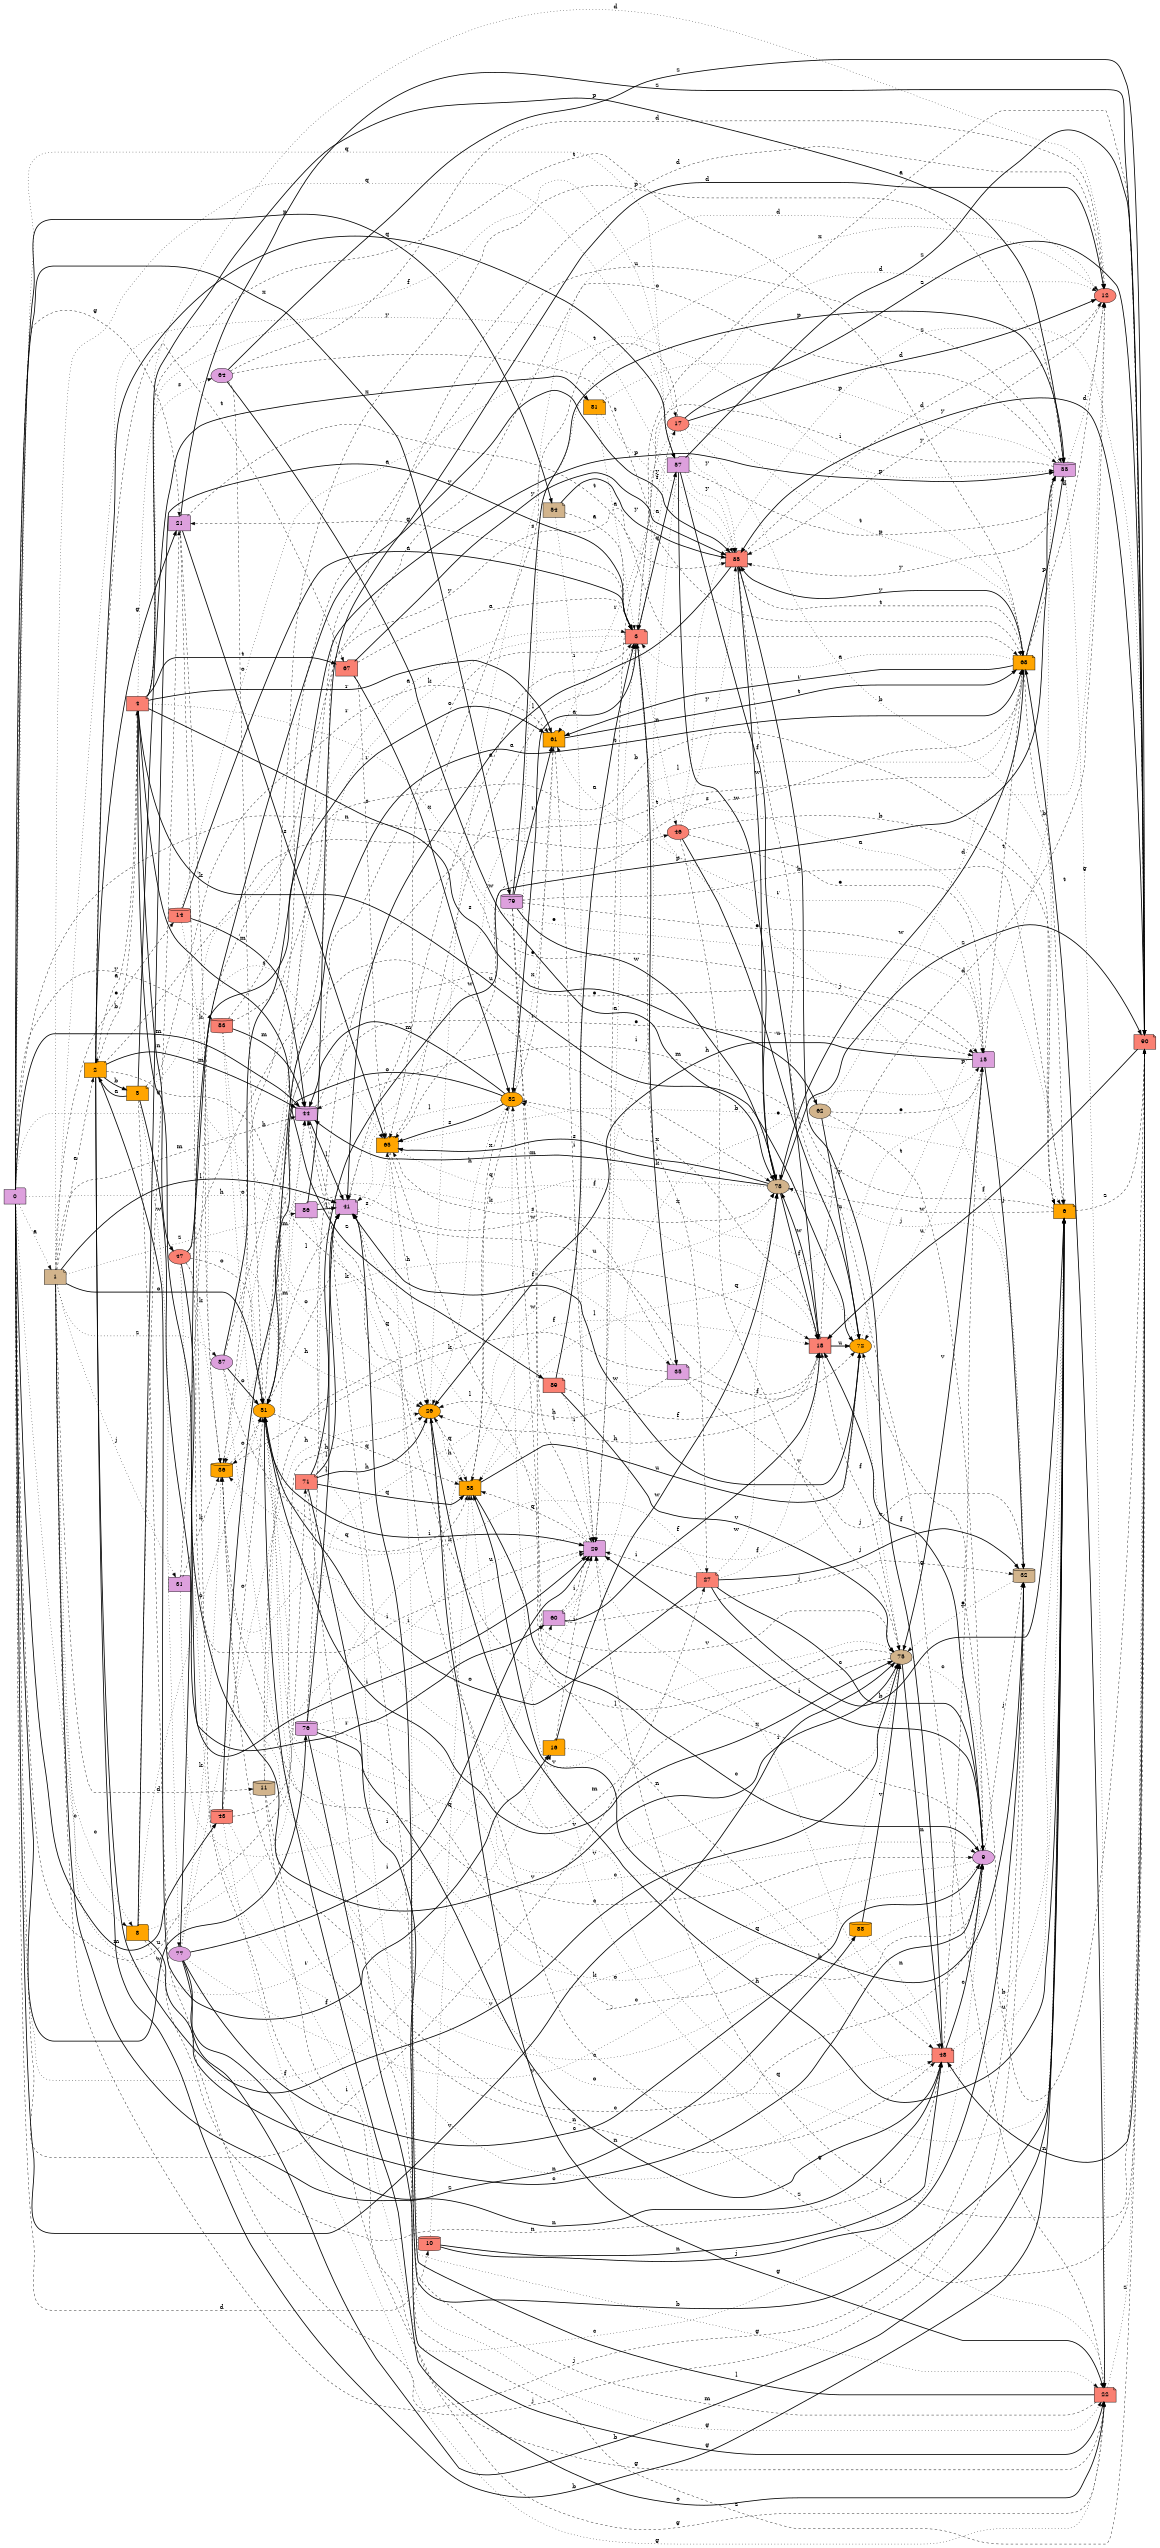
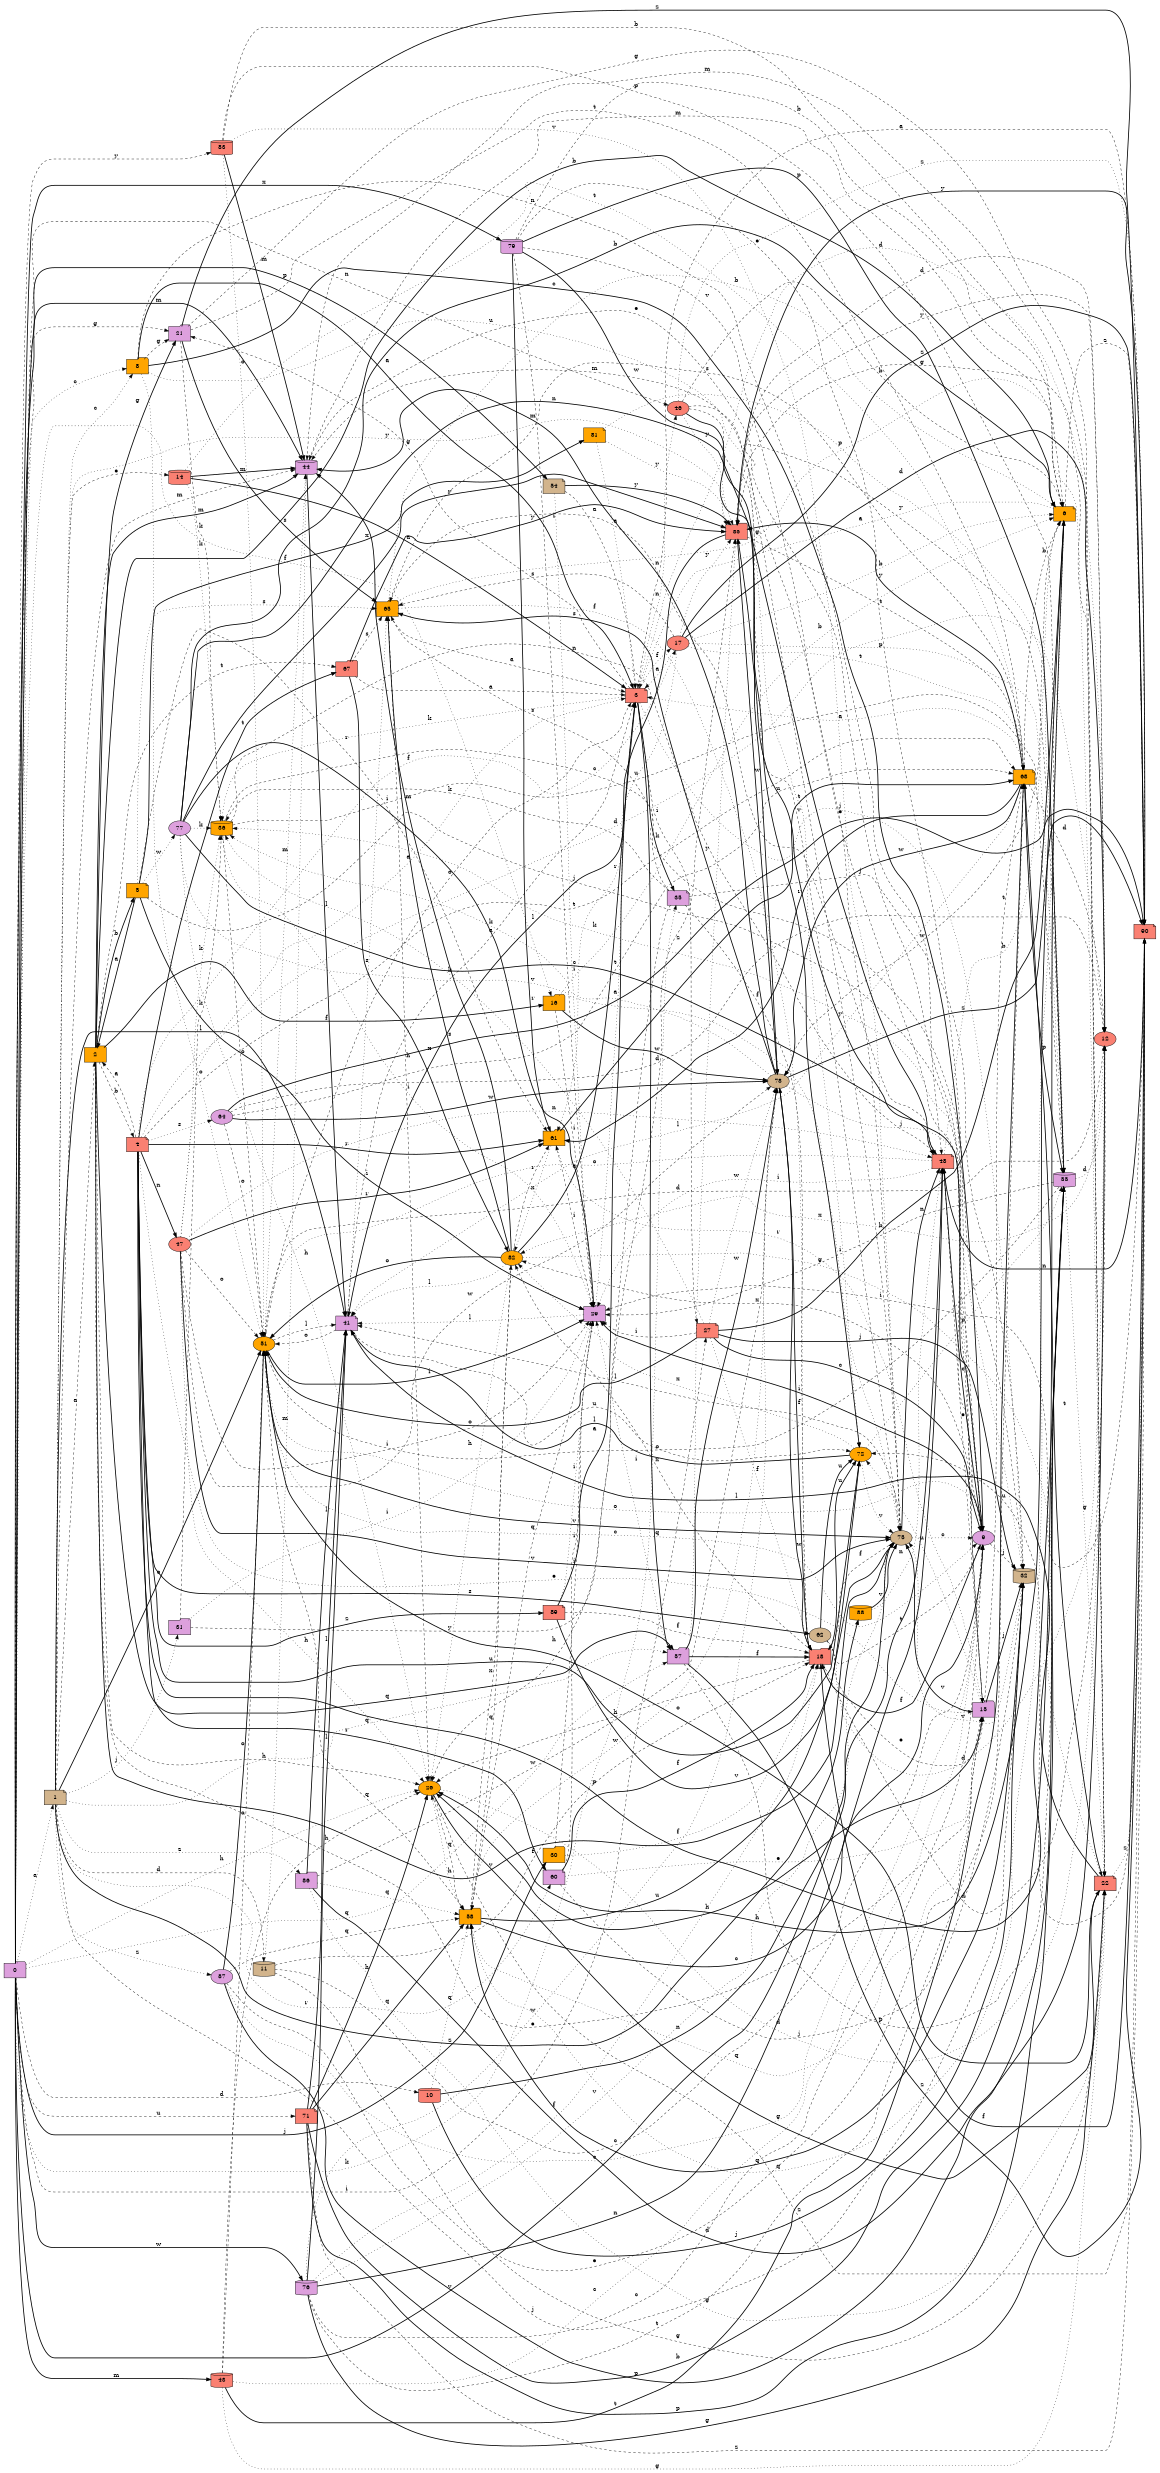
edge "3" -> "51": reversed
node "30": added
